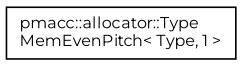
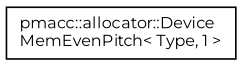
node "pmacc::allocator::Type MemEvenPitch< Type, 1 >": label "pmacc::allocator::Type MemEvenPitch< Type, 1 >" -> "pmacc::allocator::Device MemEvenPitch< Type, 1 >"
